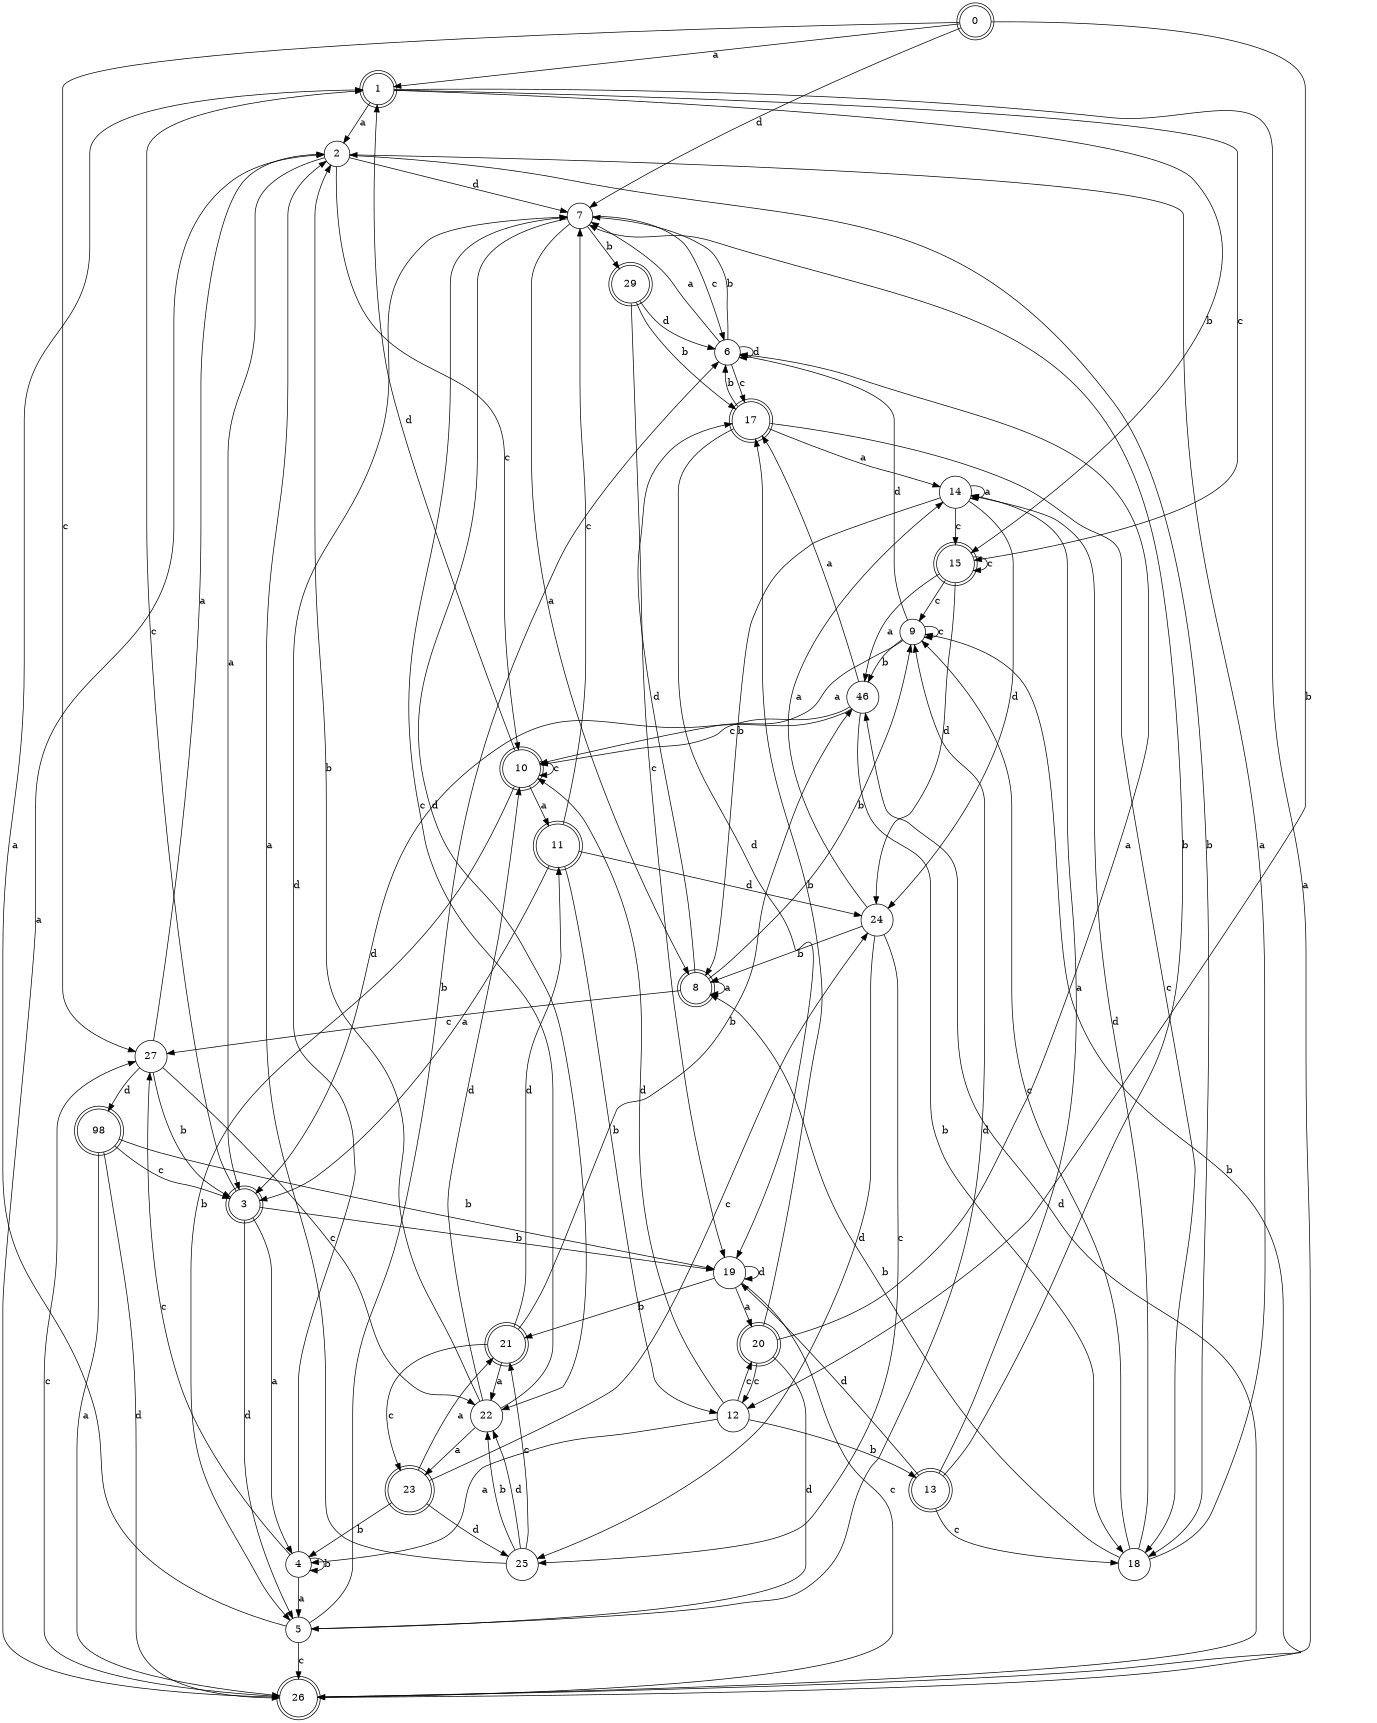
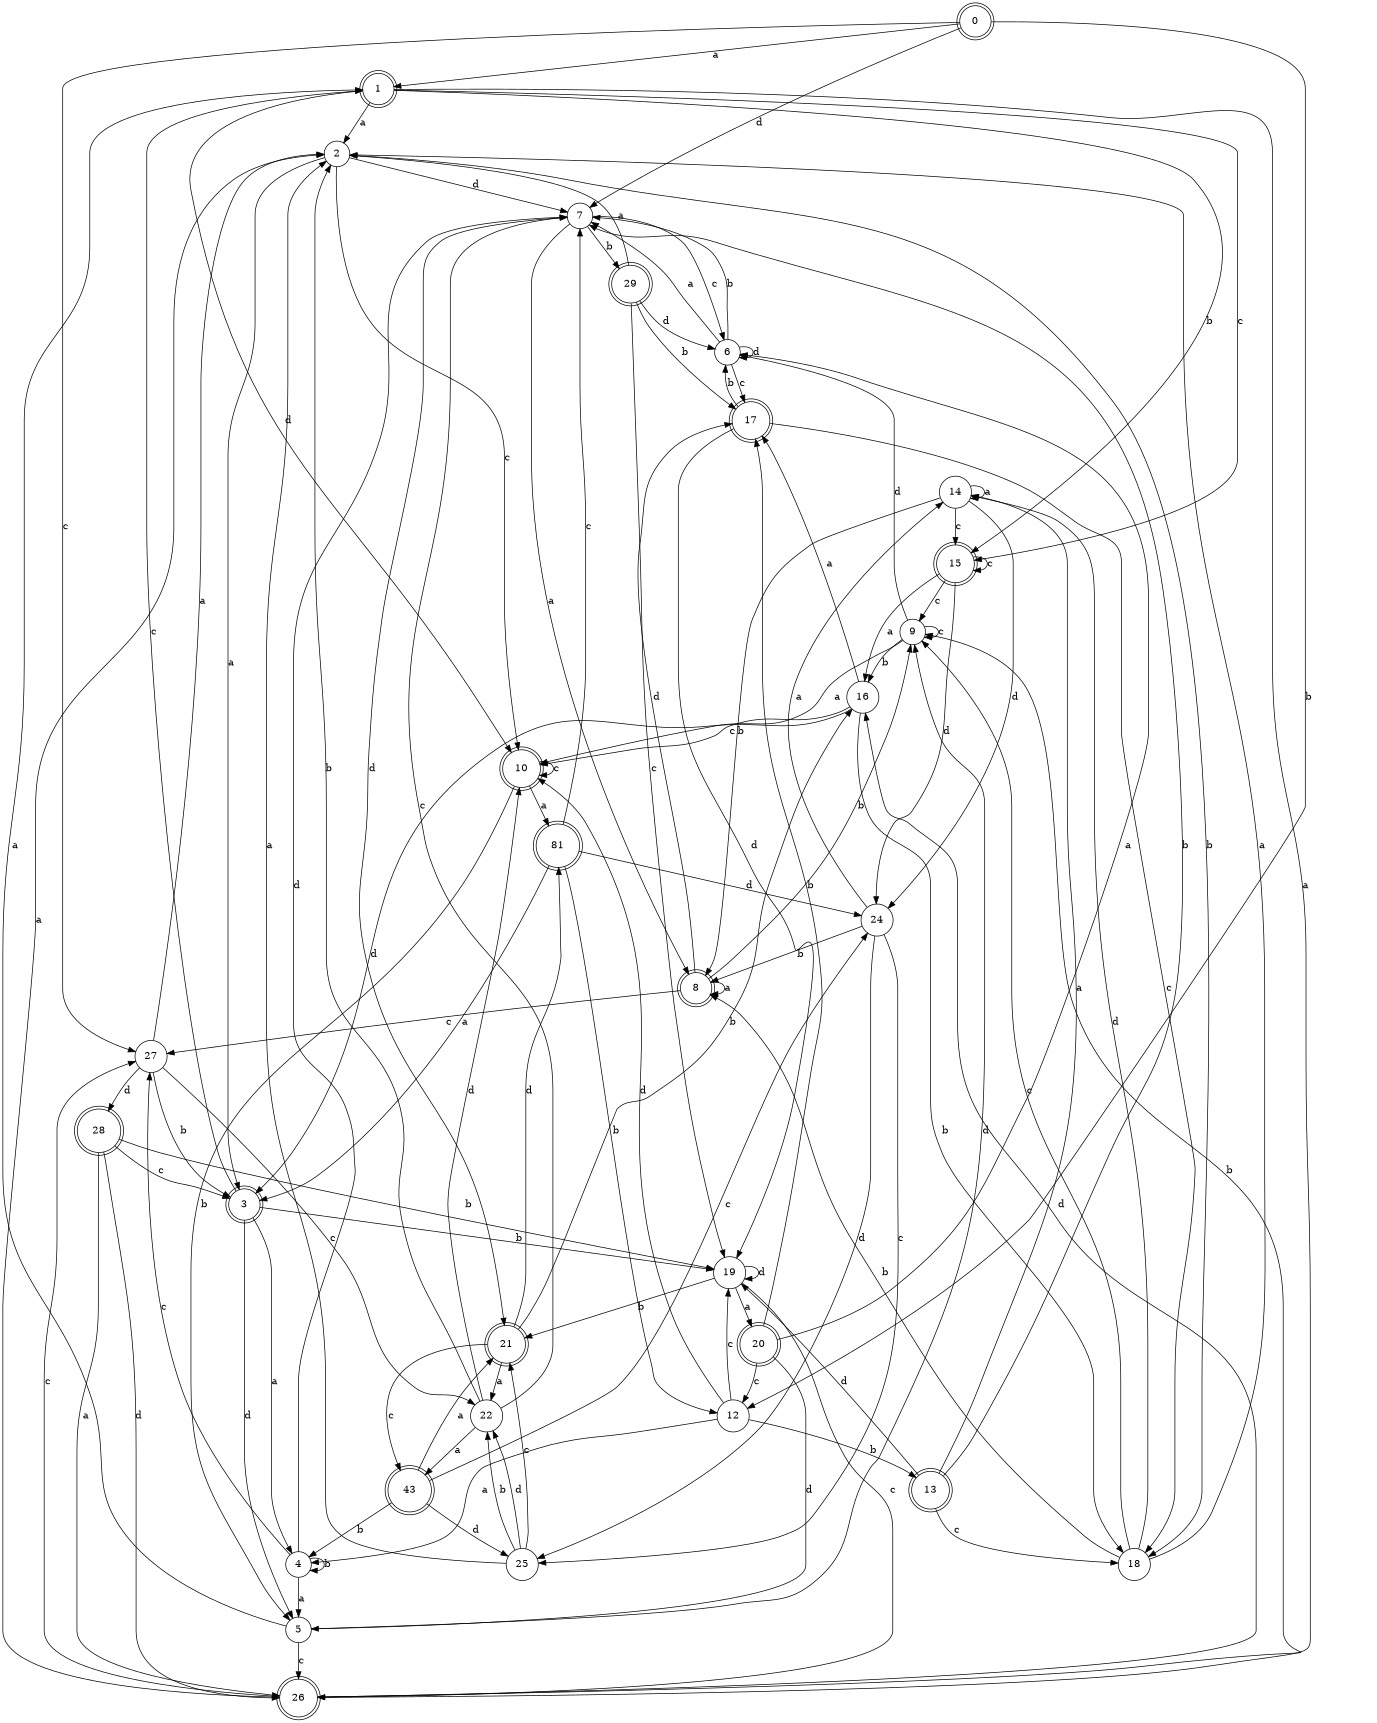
edge "29" -> "2": added, label "a"
edge "10" -> "1": reversed
edge "17" -> "14": removed, label "a"
node "46": label "46" -> "16"
edge "7" -> "22": now "7" -> "21"
node "11": label "11" -> "81"
edge "5" -> "6": removed, label "b"
node "98": label "98" -> "28"
edge "12" -> "20": now "12" -> "19"
node "23": label "23" -> "43"
